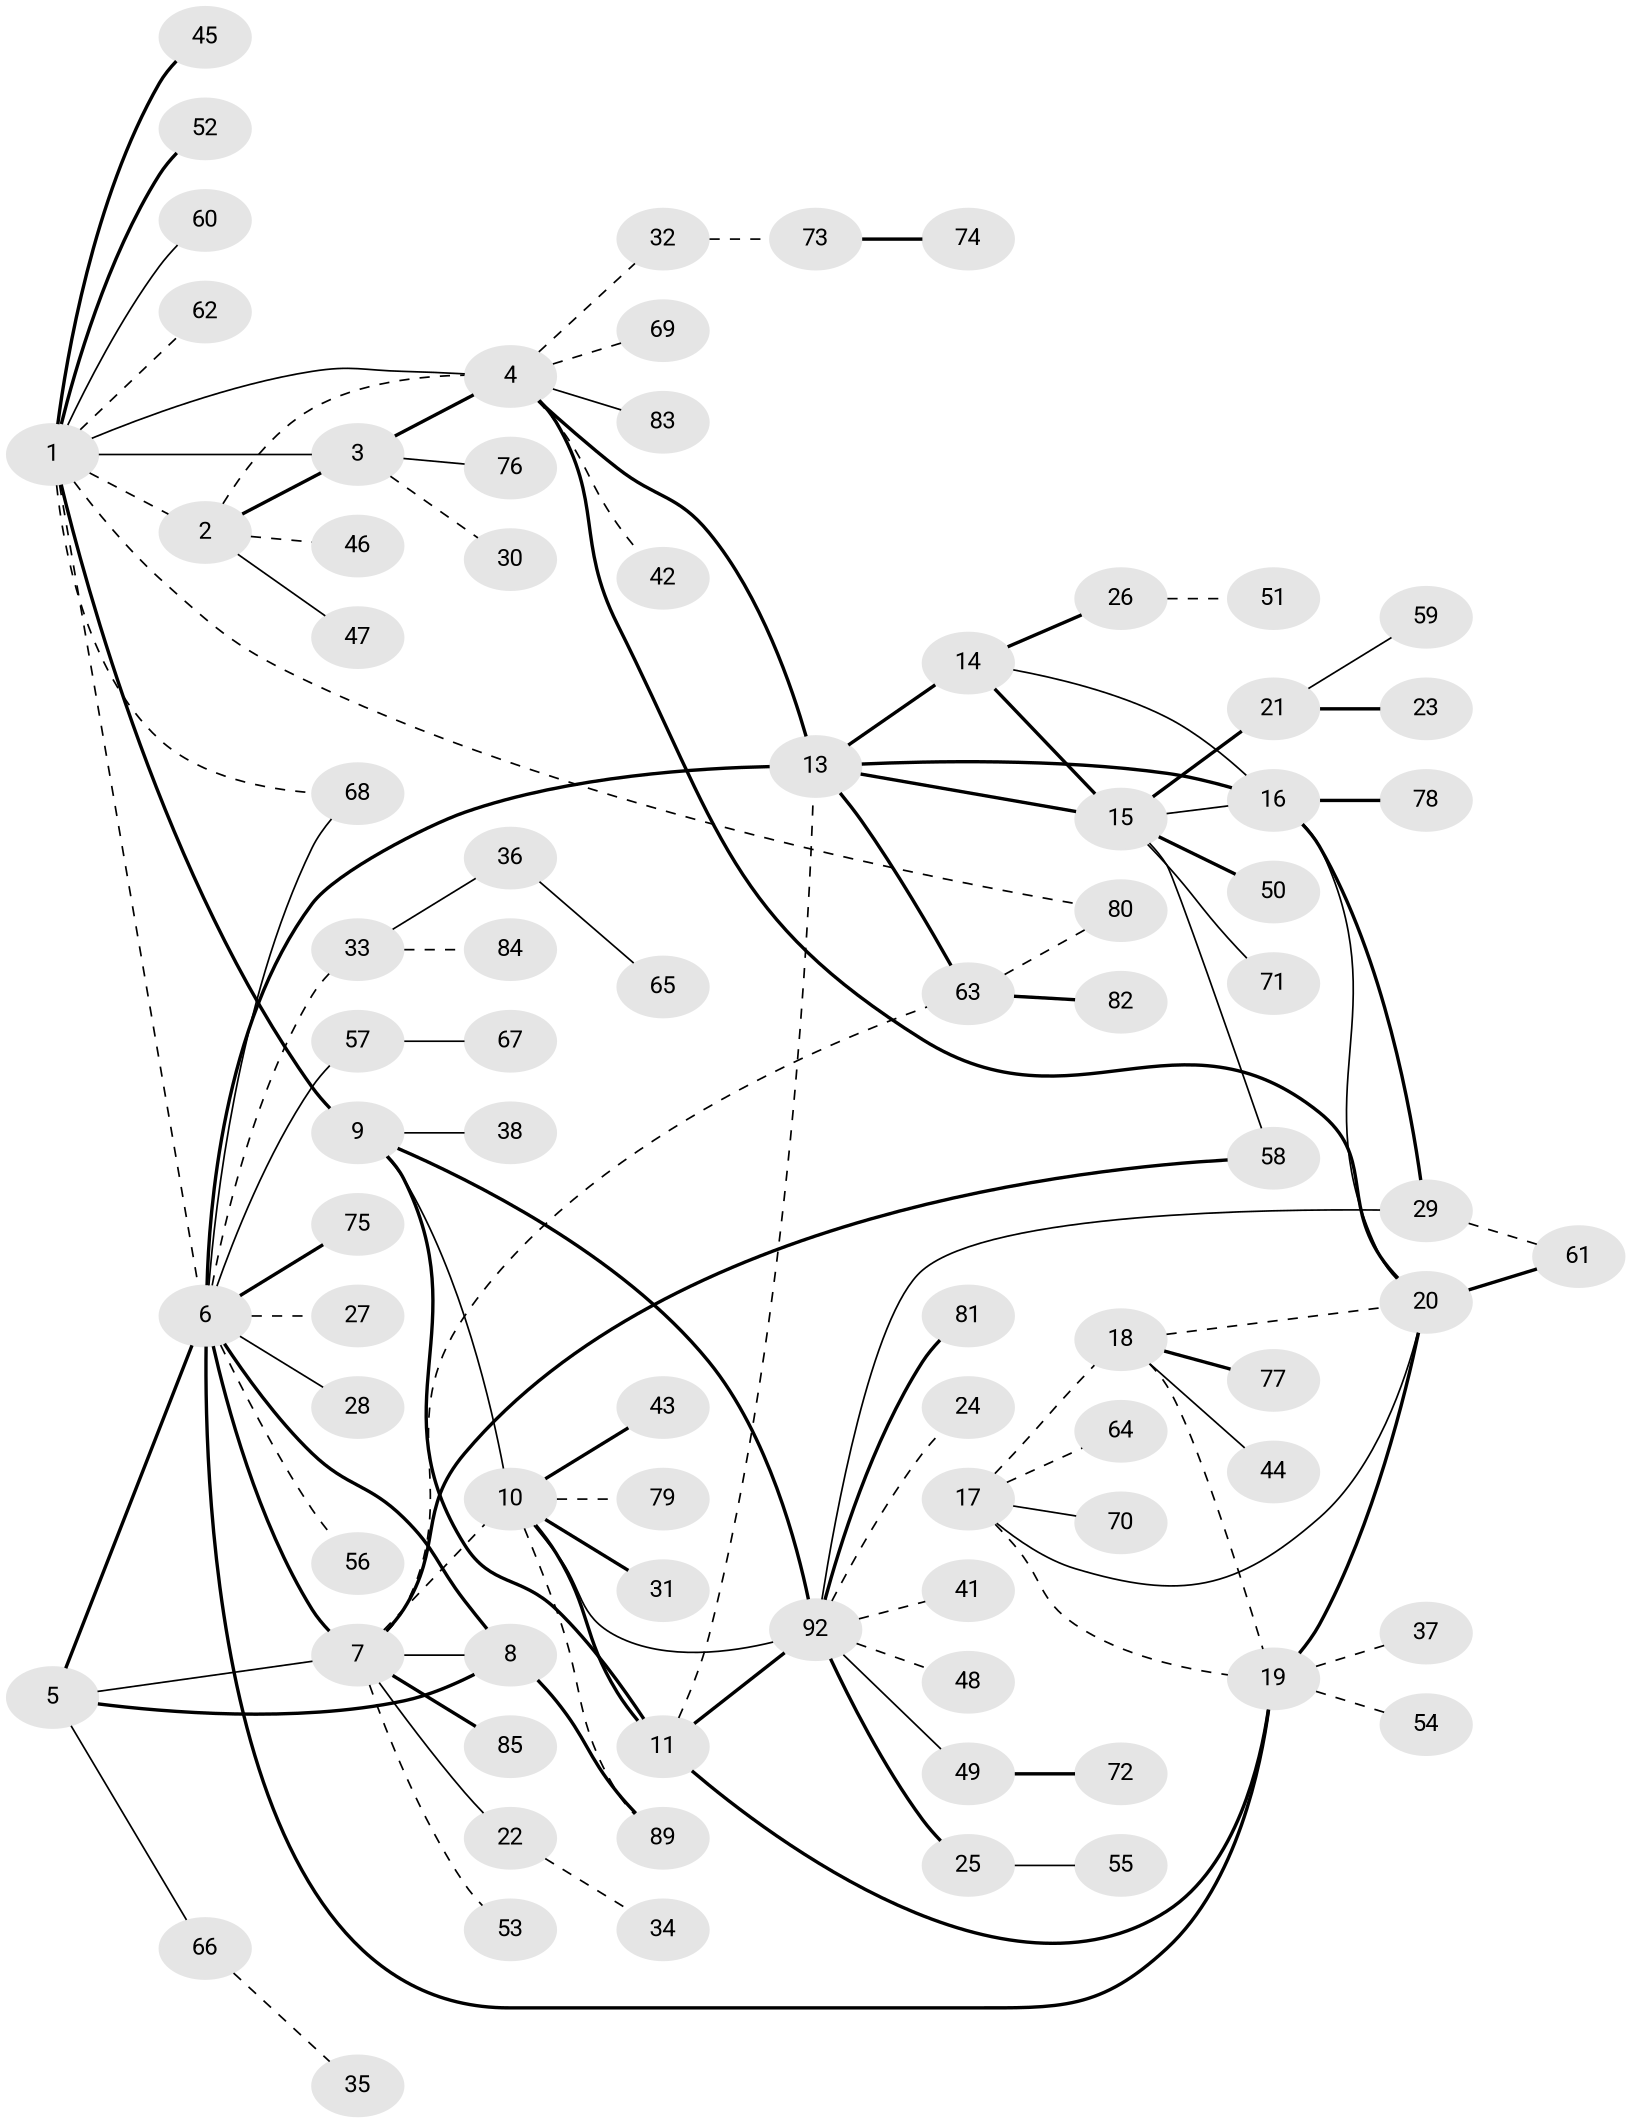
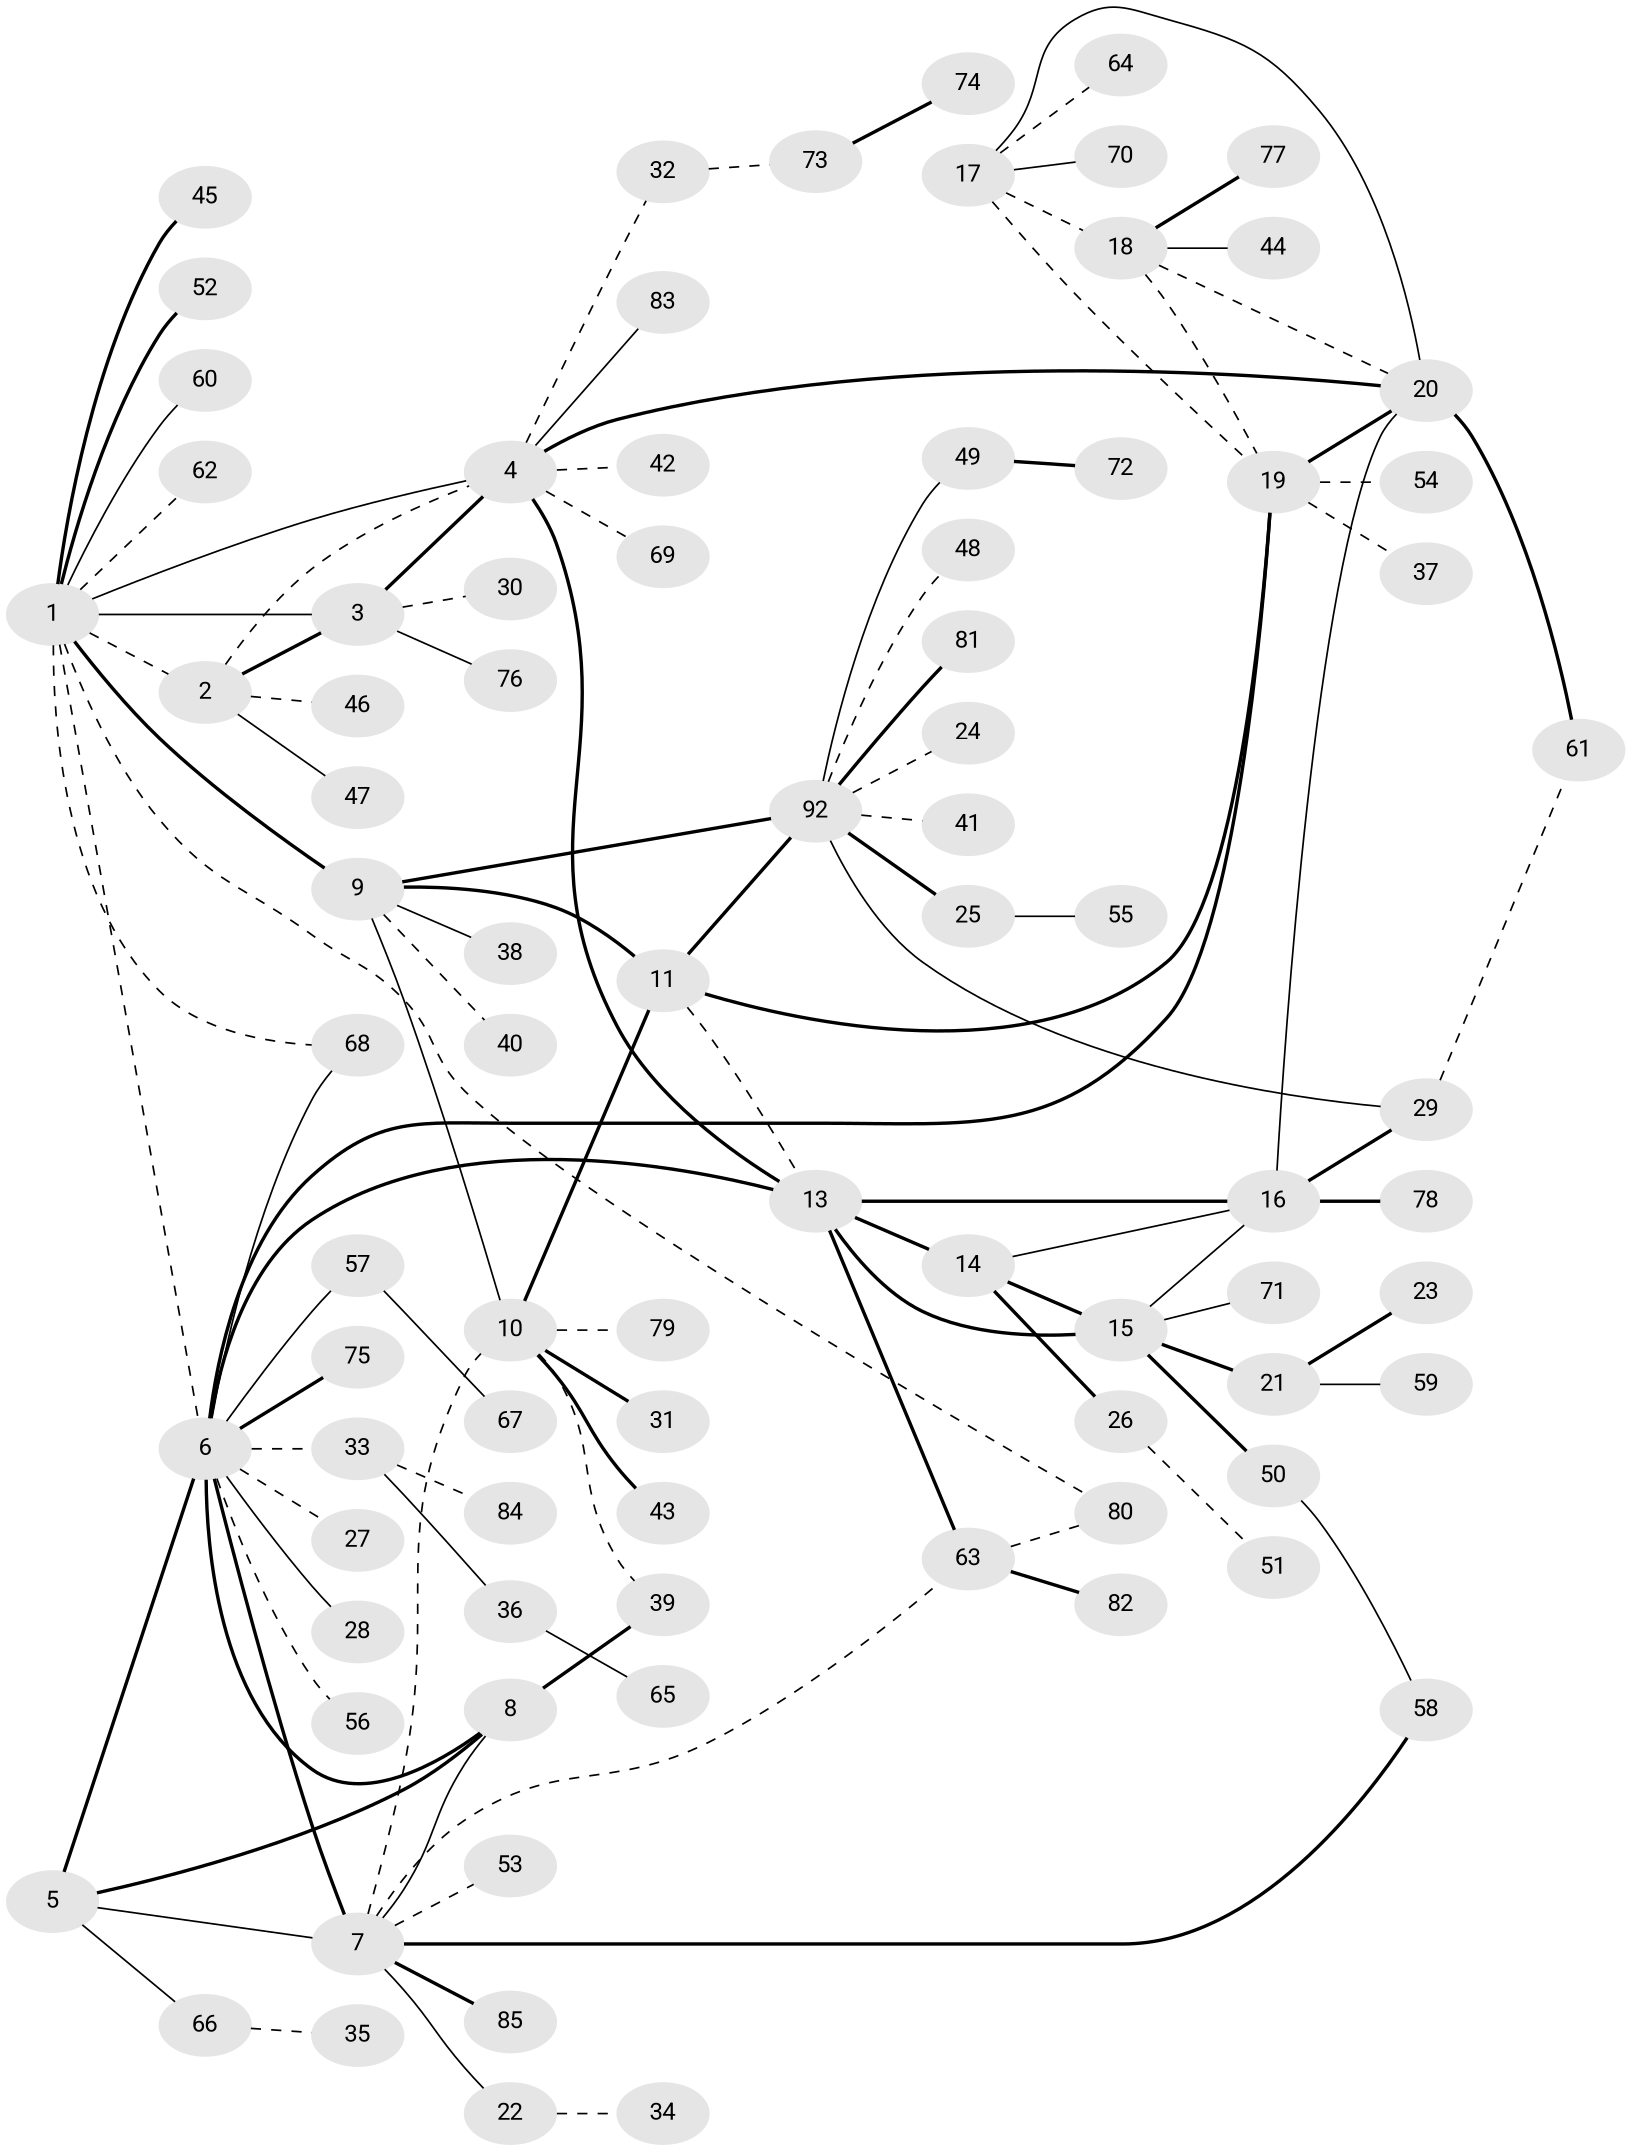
edge "15" -- "58": now "50" -- "58"
node "40": added
edge "10" -- "92": removed
node "89": label "89" -> "39"
